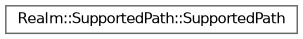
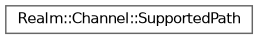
node "Realm::SupportedPath::SupportedPath": label "Realm::SupportedPath::SupportedPath" -> "Realm::Channel::SupportedPath"
